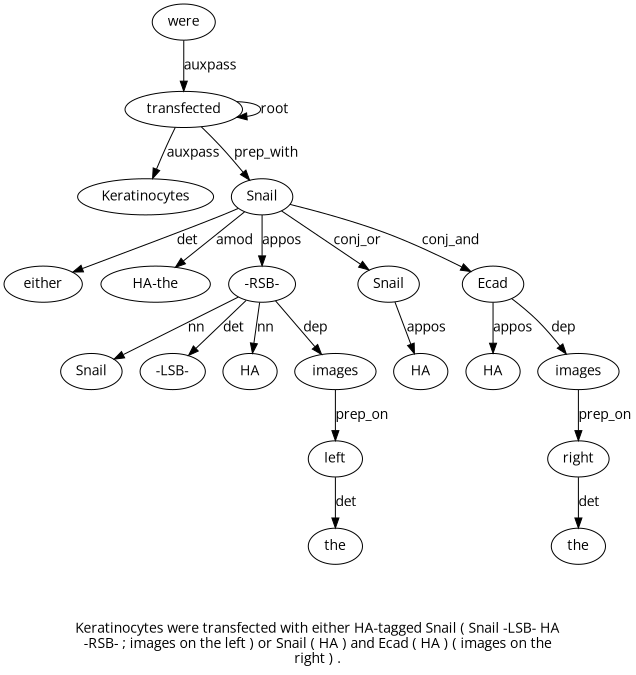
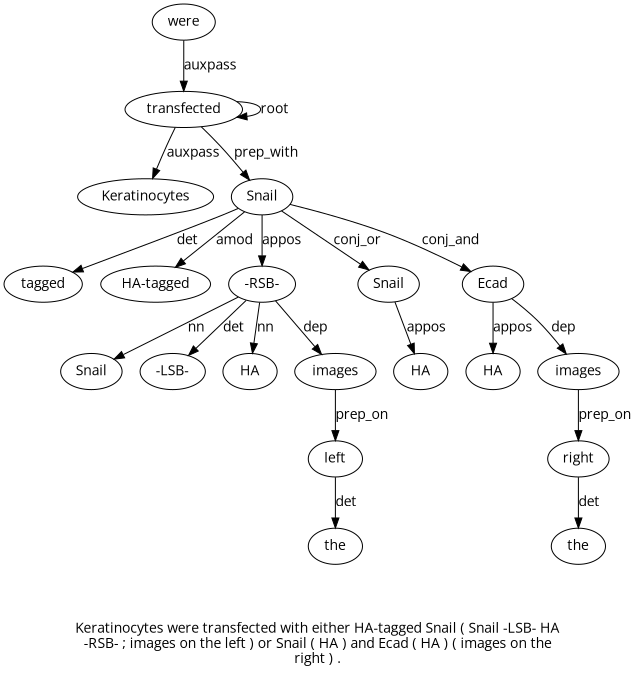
node "either": label "either" -> "tagged"
node "HA-the": label "HA-the" -> "HA-tagged"
